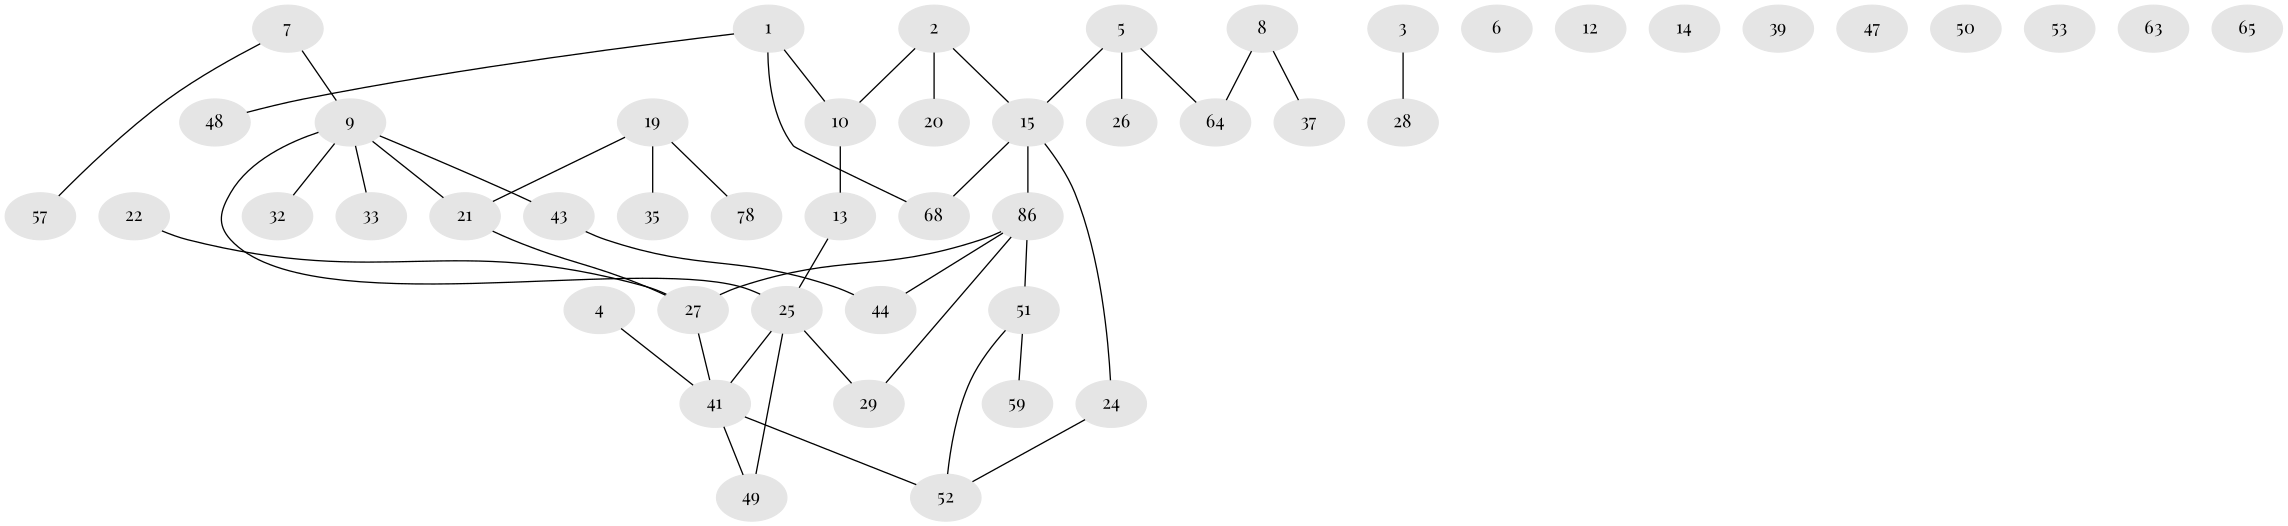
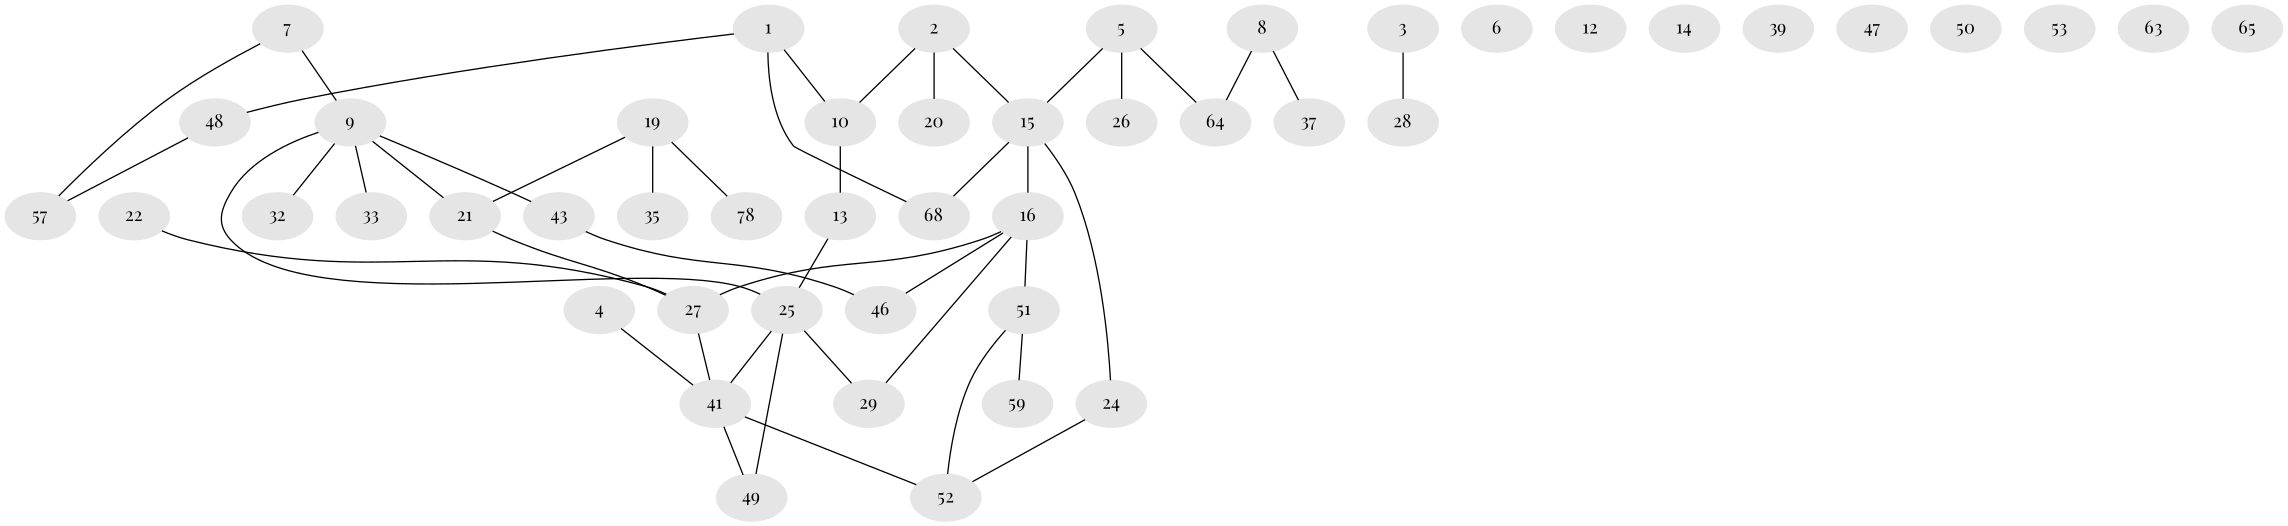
edge "48" -- "57": added
node "86": label "86" -> "16"
node "44": label "44" -> "46"
